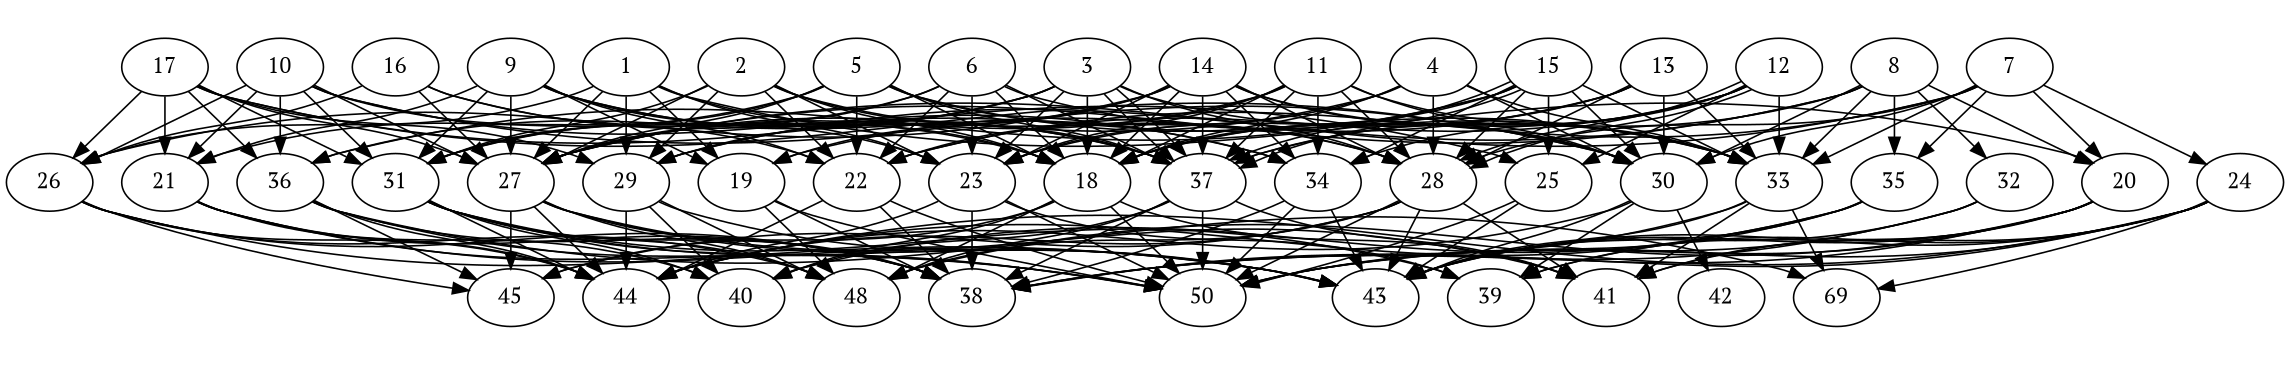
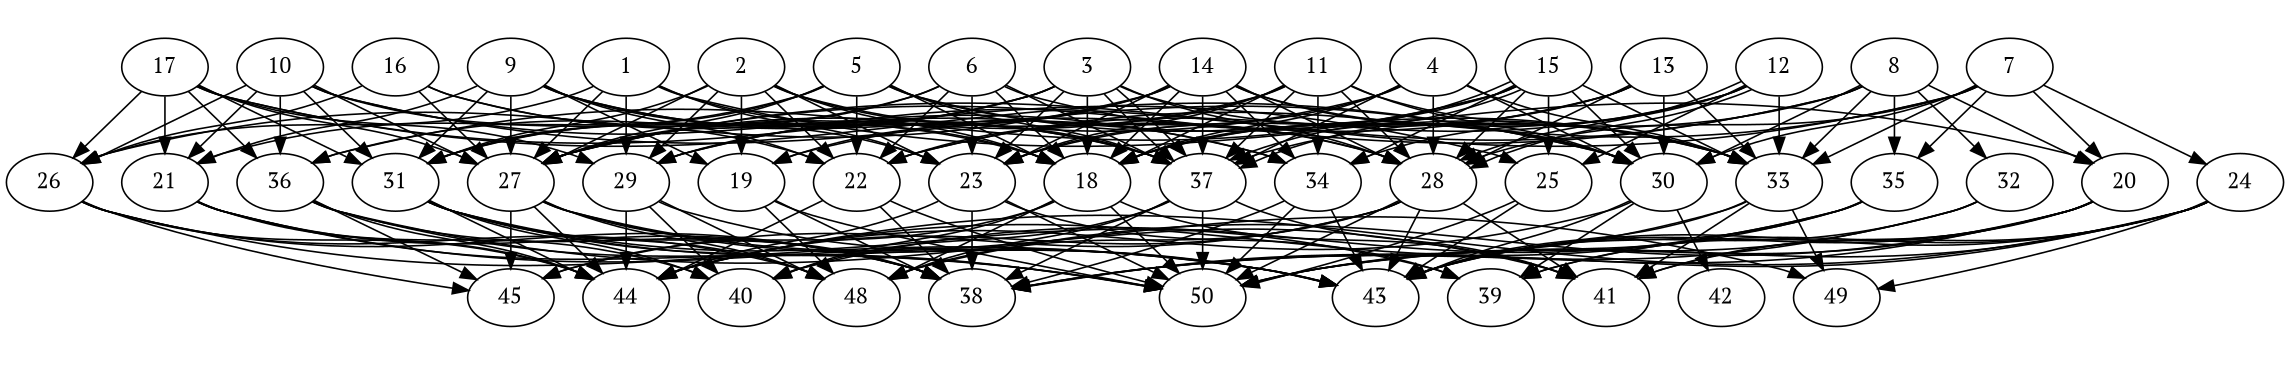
edge "1" -> "19": now "2" -> "19"
edge "12" -> "37": now "4" -> "37"
node "69": label "69" -> "49"
